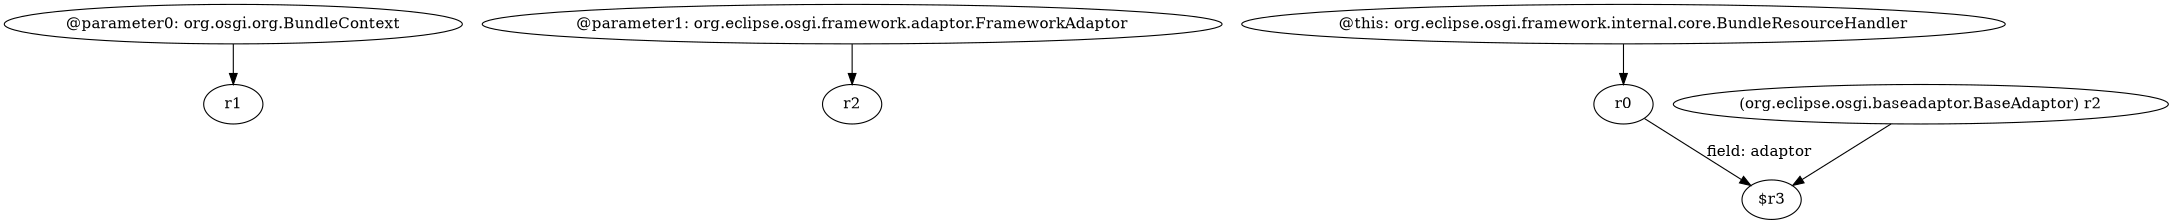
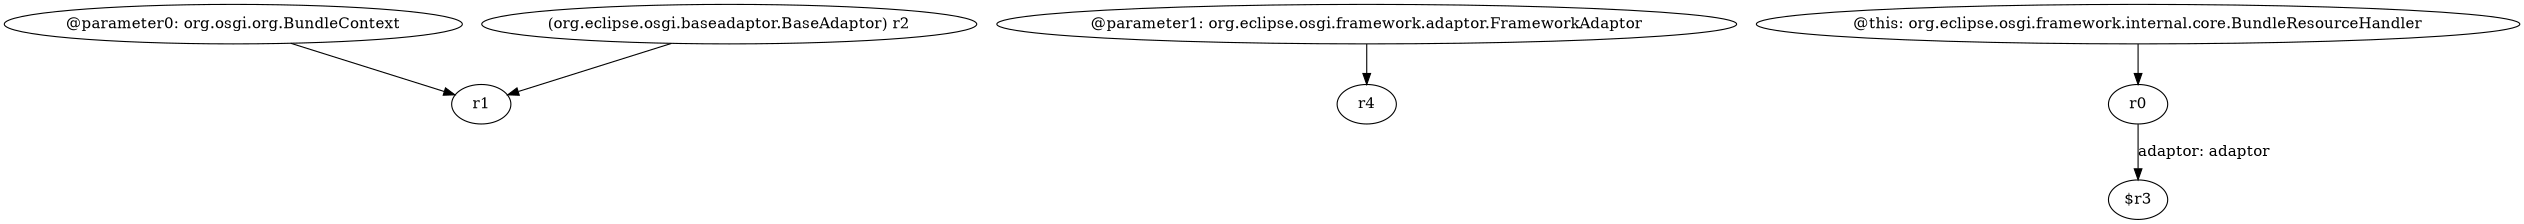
node "r2": label "r2" -> "r4"
edge "r0" -> "$r3": label "field: adaptor" -> "adaptor: adaptor"
edge "(org.eclipse.osgi.baseadaptor.BaseAdaptor) r2" -> "$r3": now "(org.eclipse.osgi.baseadaptor.BaseAdaptor) r2" -> "r1"
